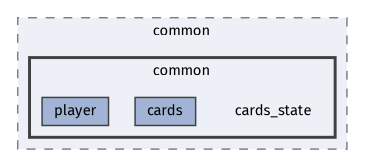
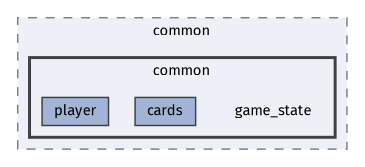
node "cards_state": label "cards_state" -> "game_state"
